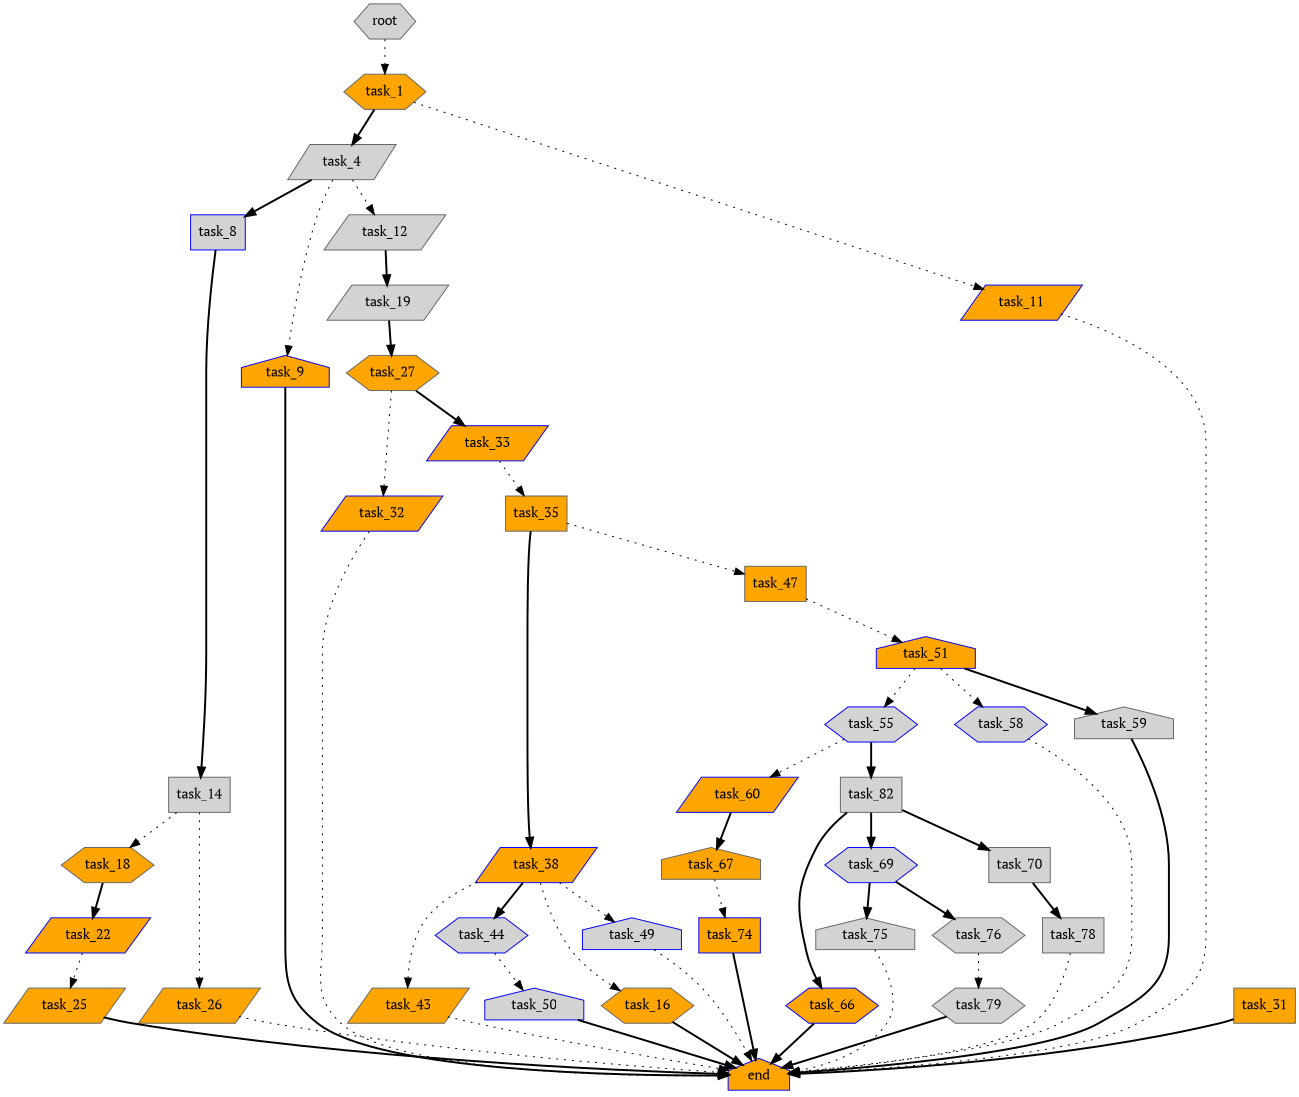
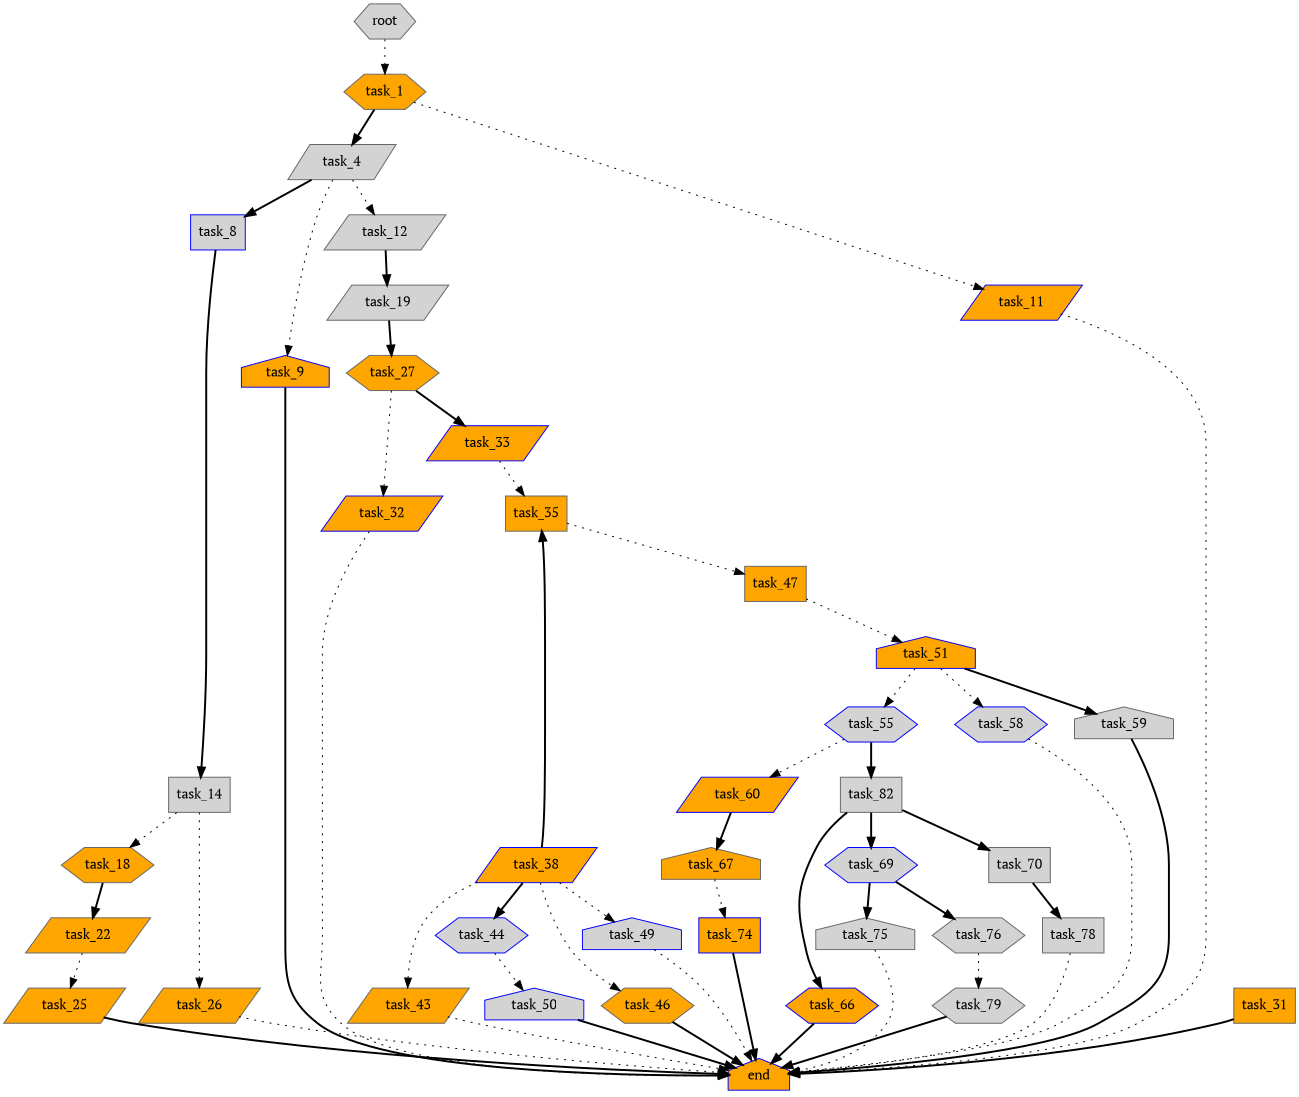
edge "task_35" -> "task_38": reversed
node "task_22": color blue -> gray40
node "task_16": label "task_16" -> "task_46"
